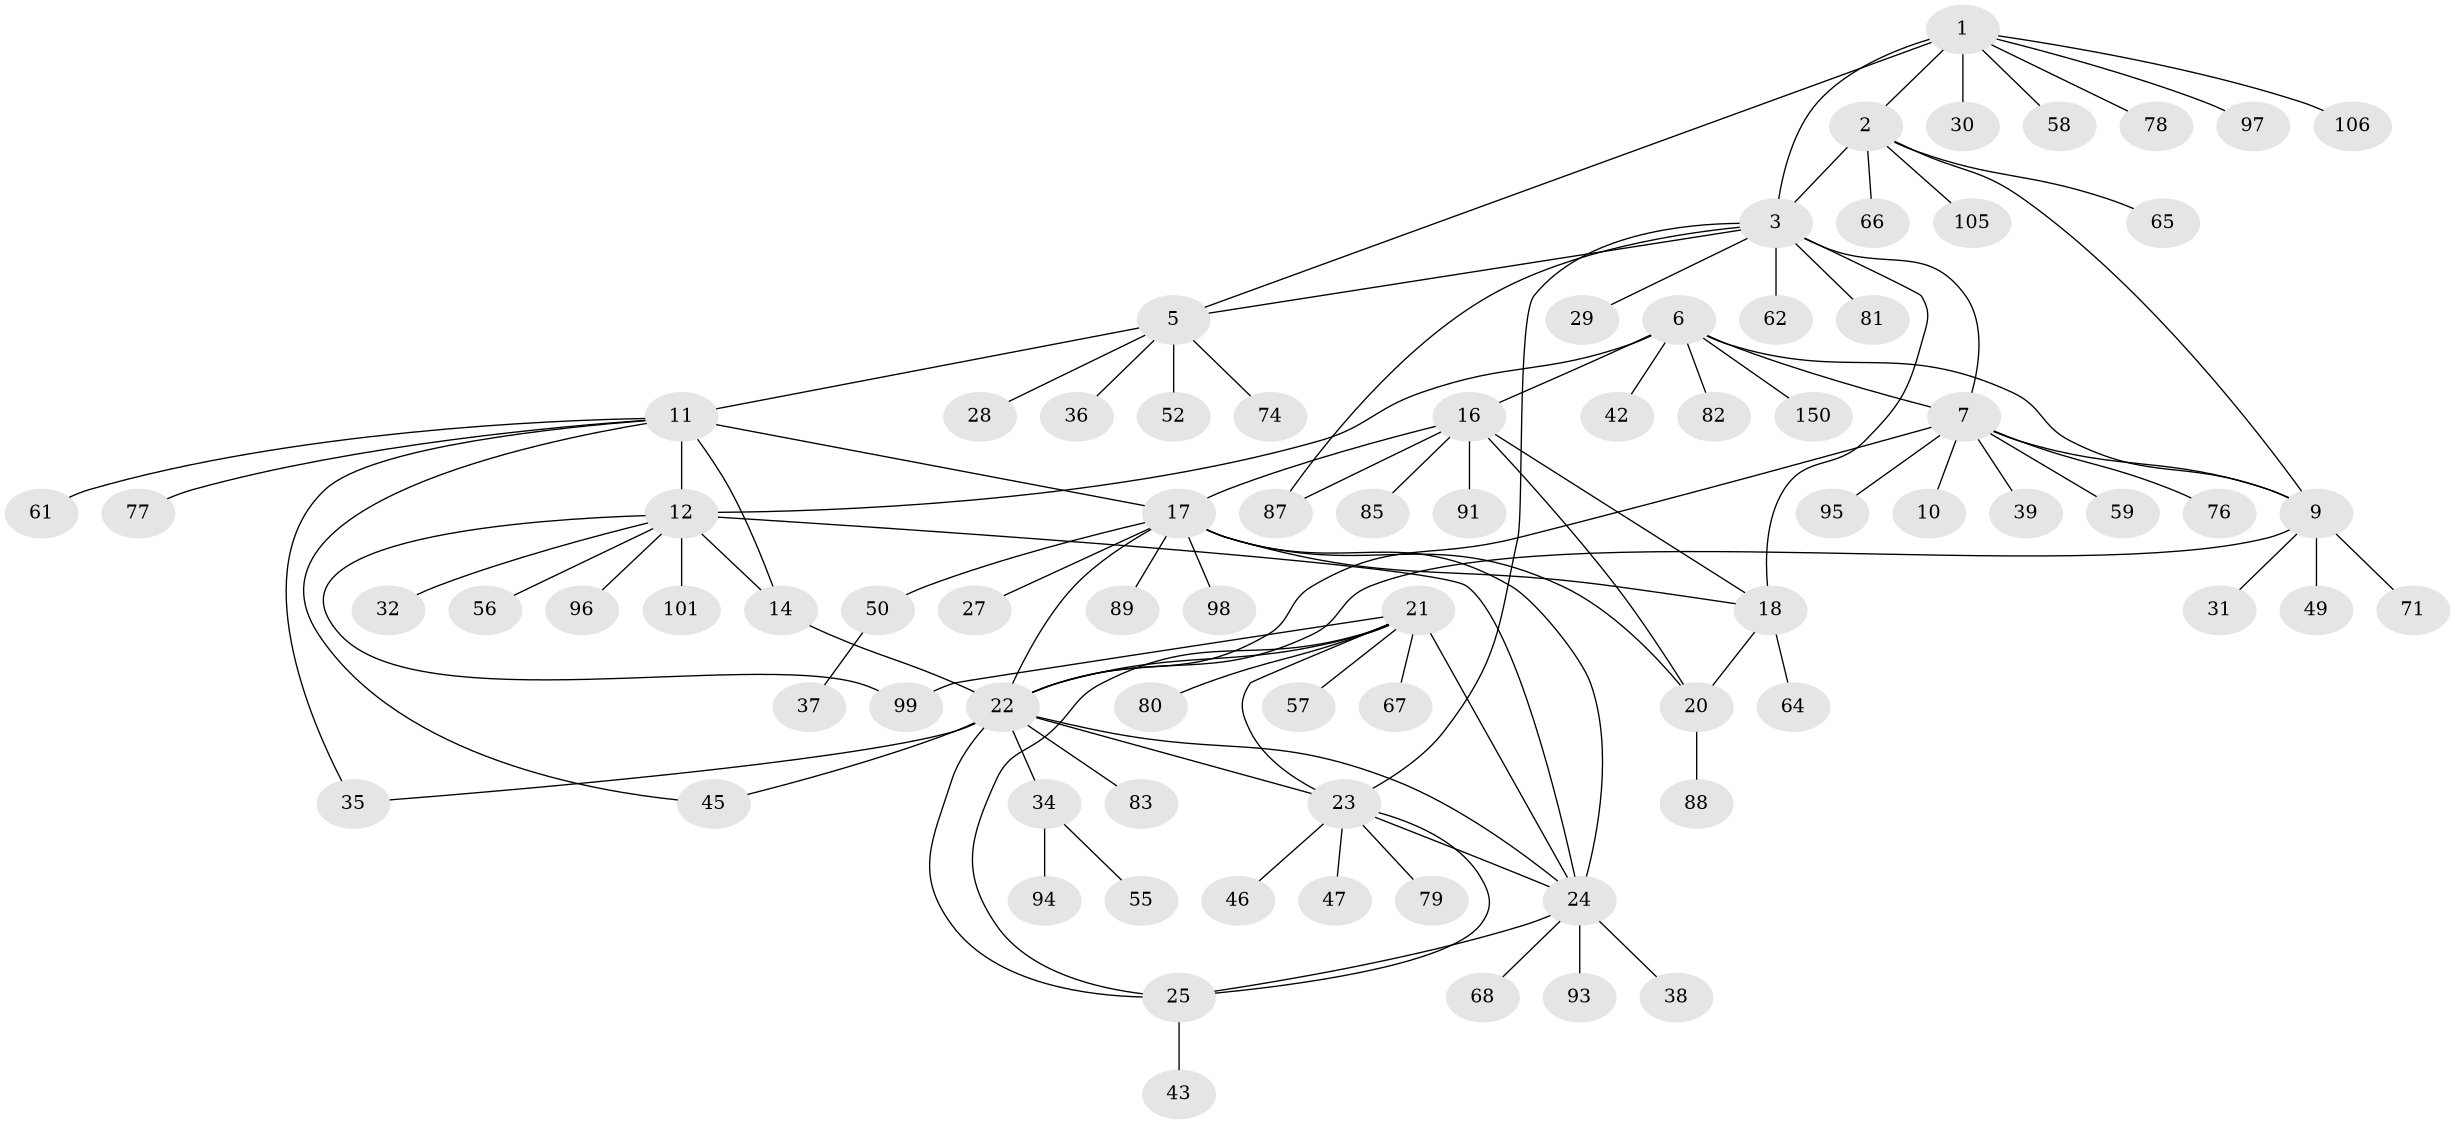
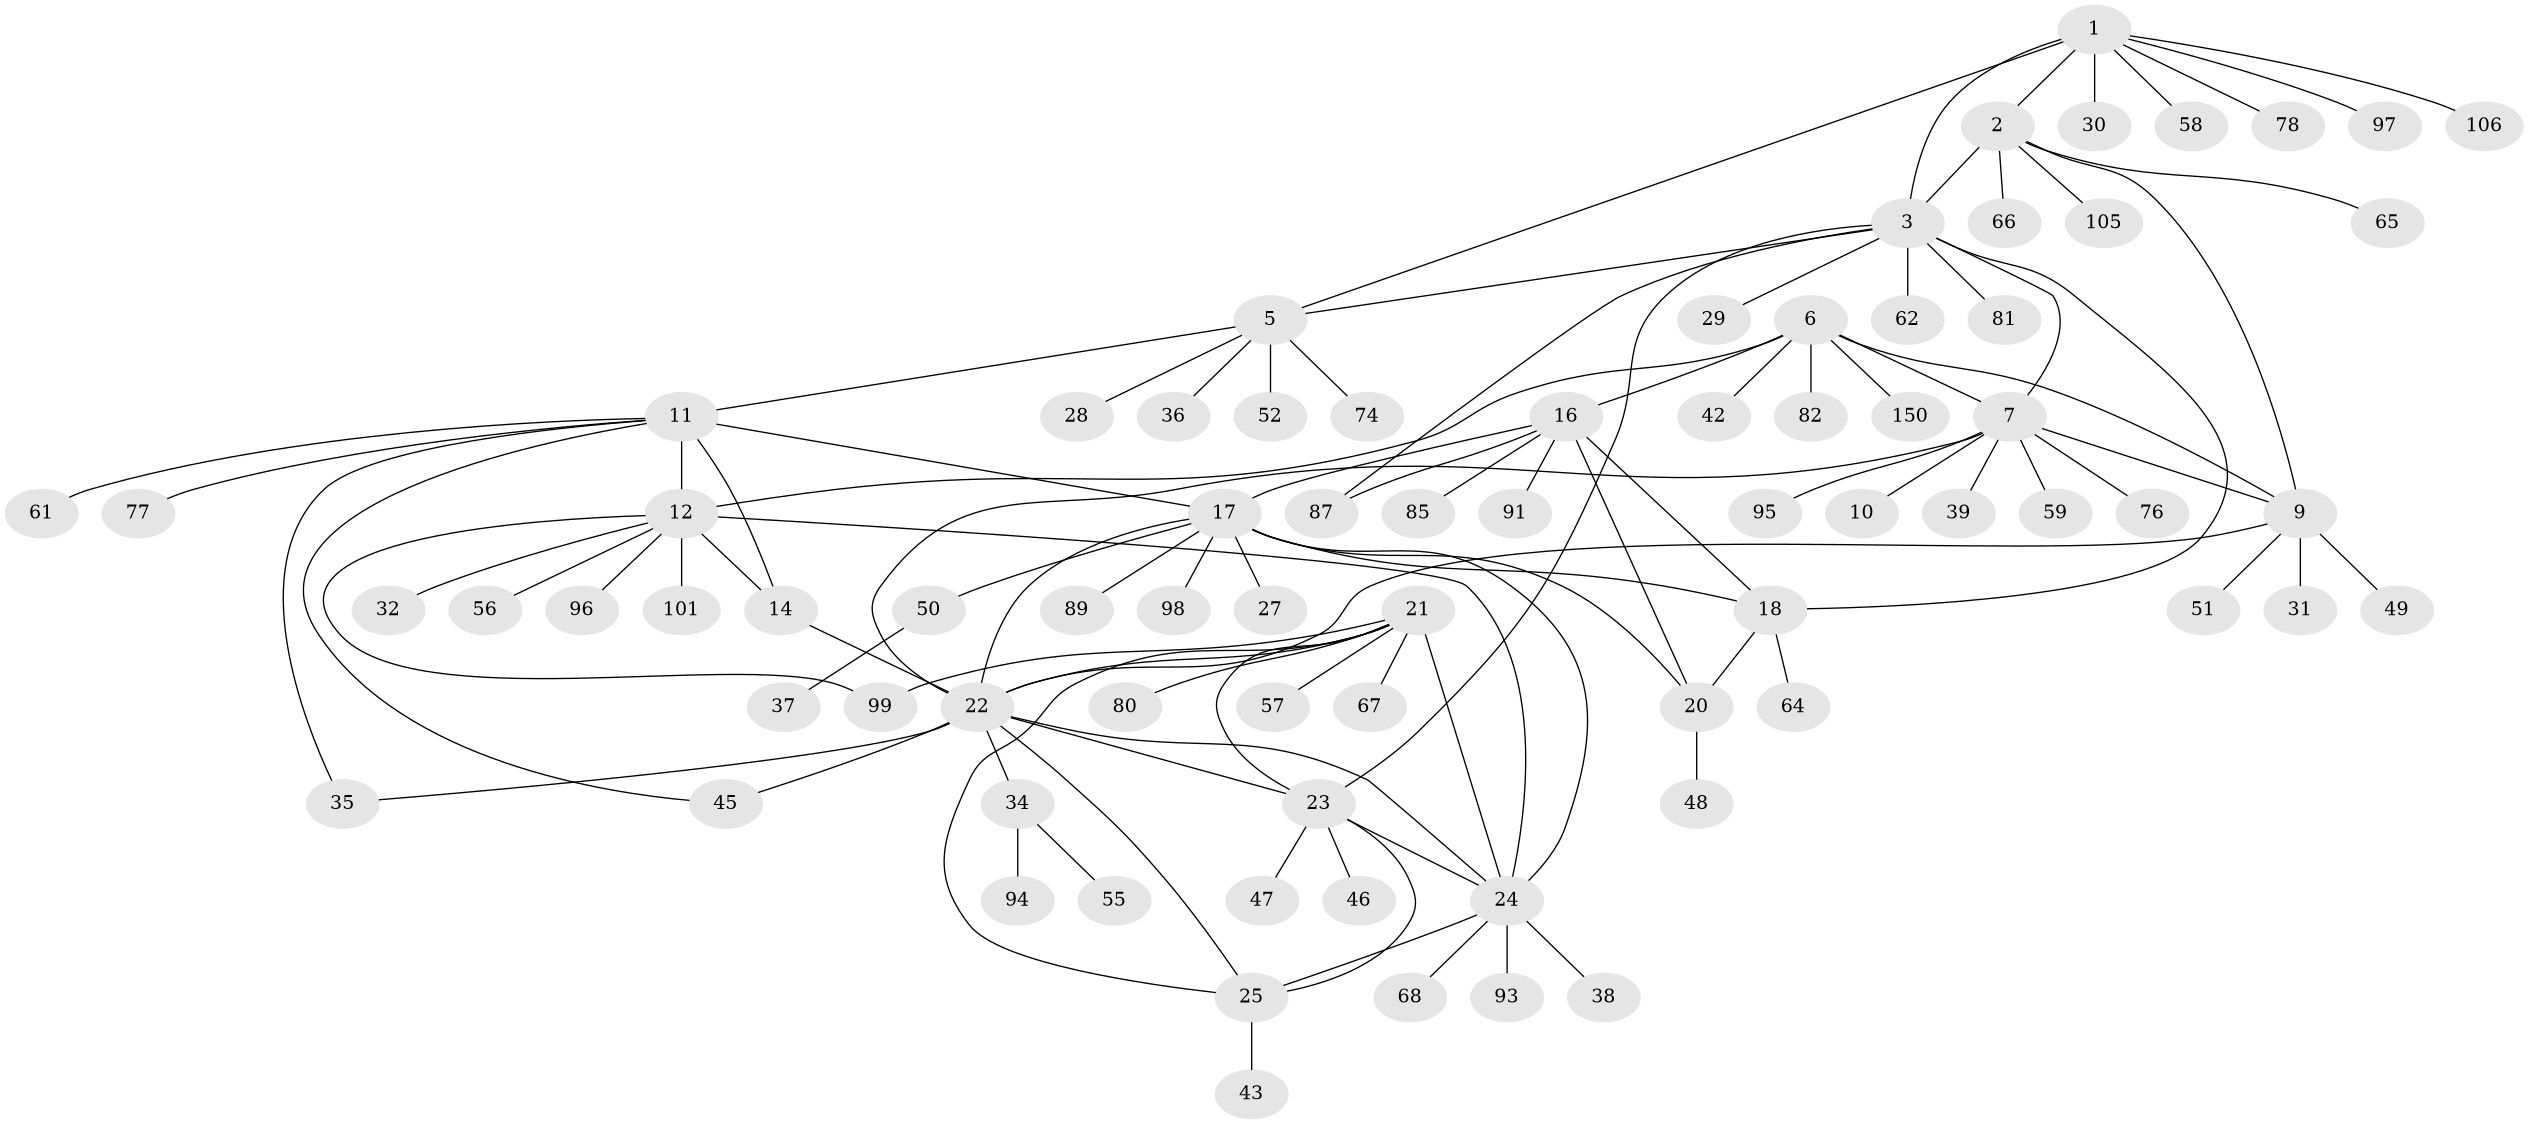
node "71": label "71" -> "51"
node "83": removed
node "88": label "88" -> "48"
node "79": removed
